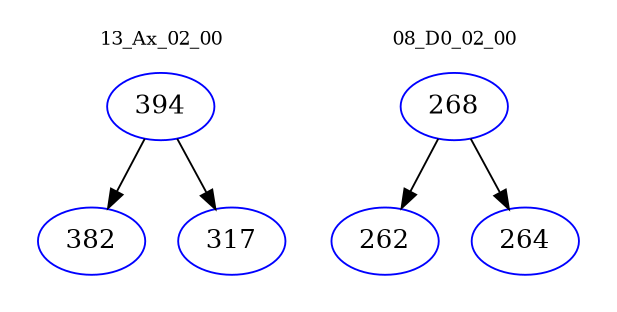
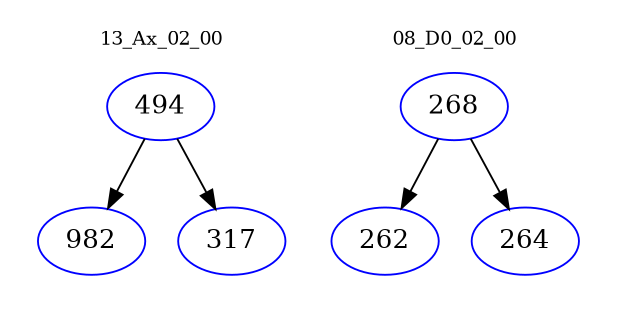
node "394": label "394" -> "494"
node "382": label "382" -> "982"
